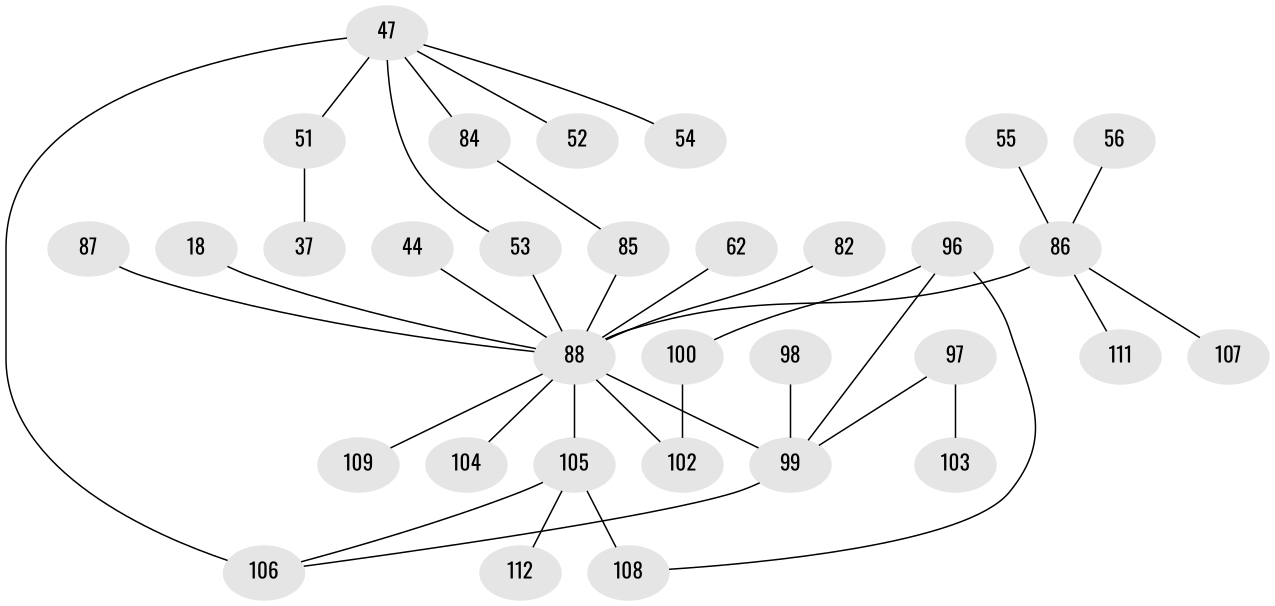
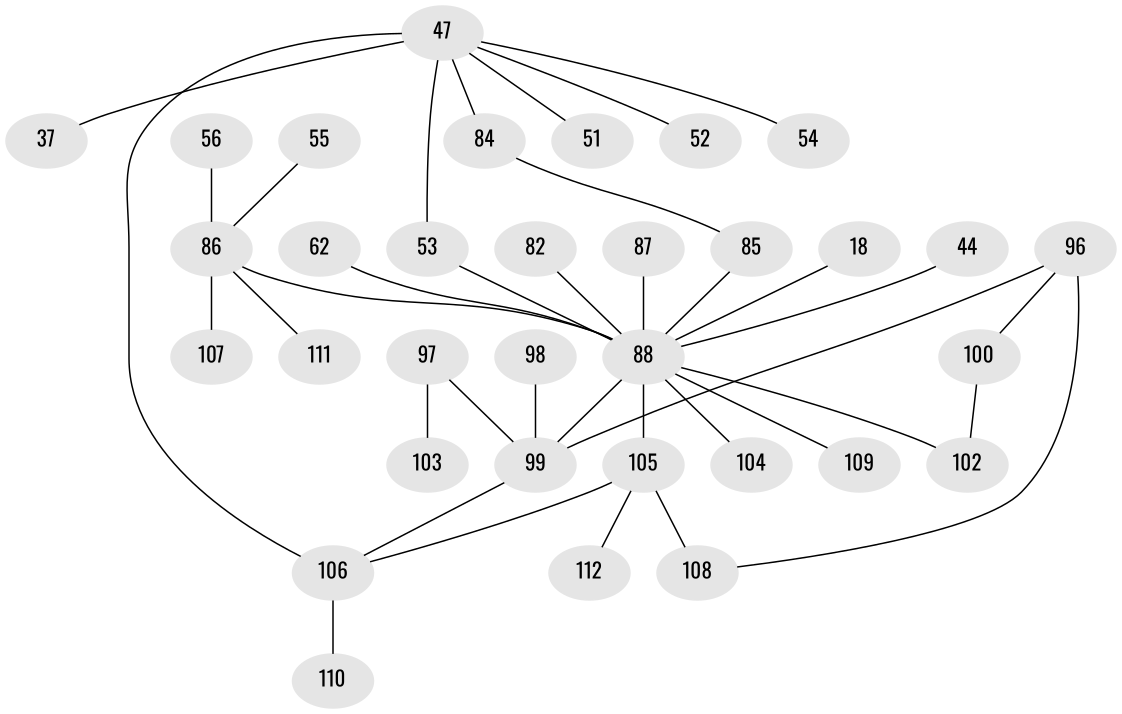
edge "51" -- "37": now "47" -- "37"
node "110": added
